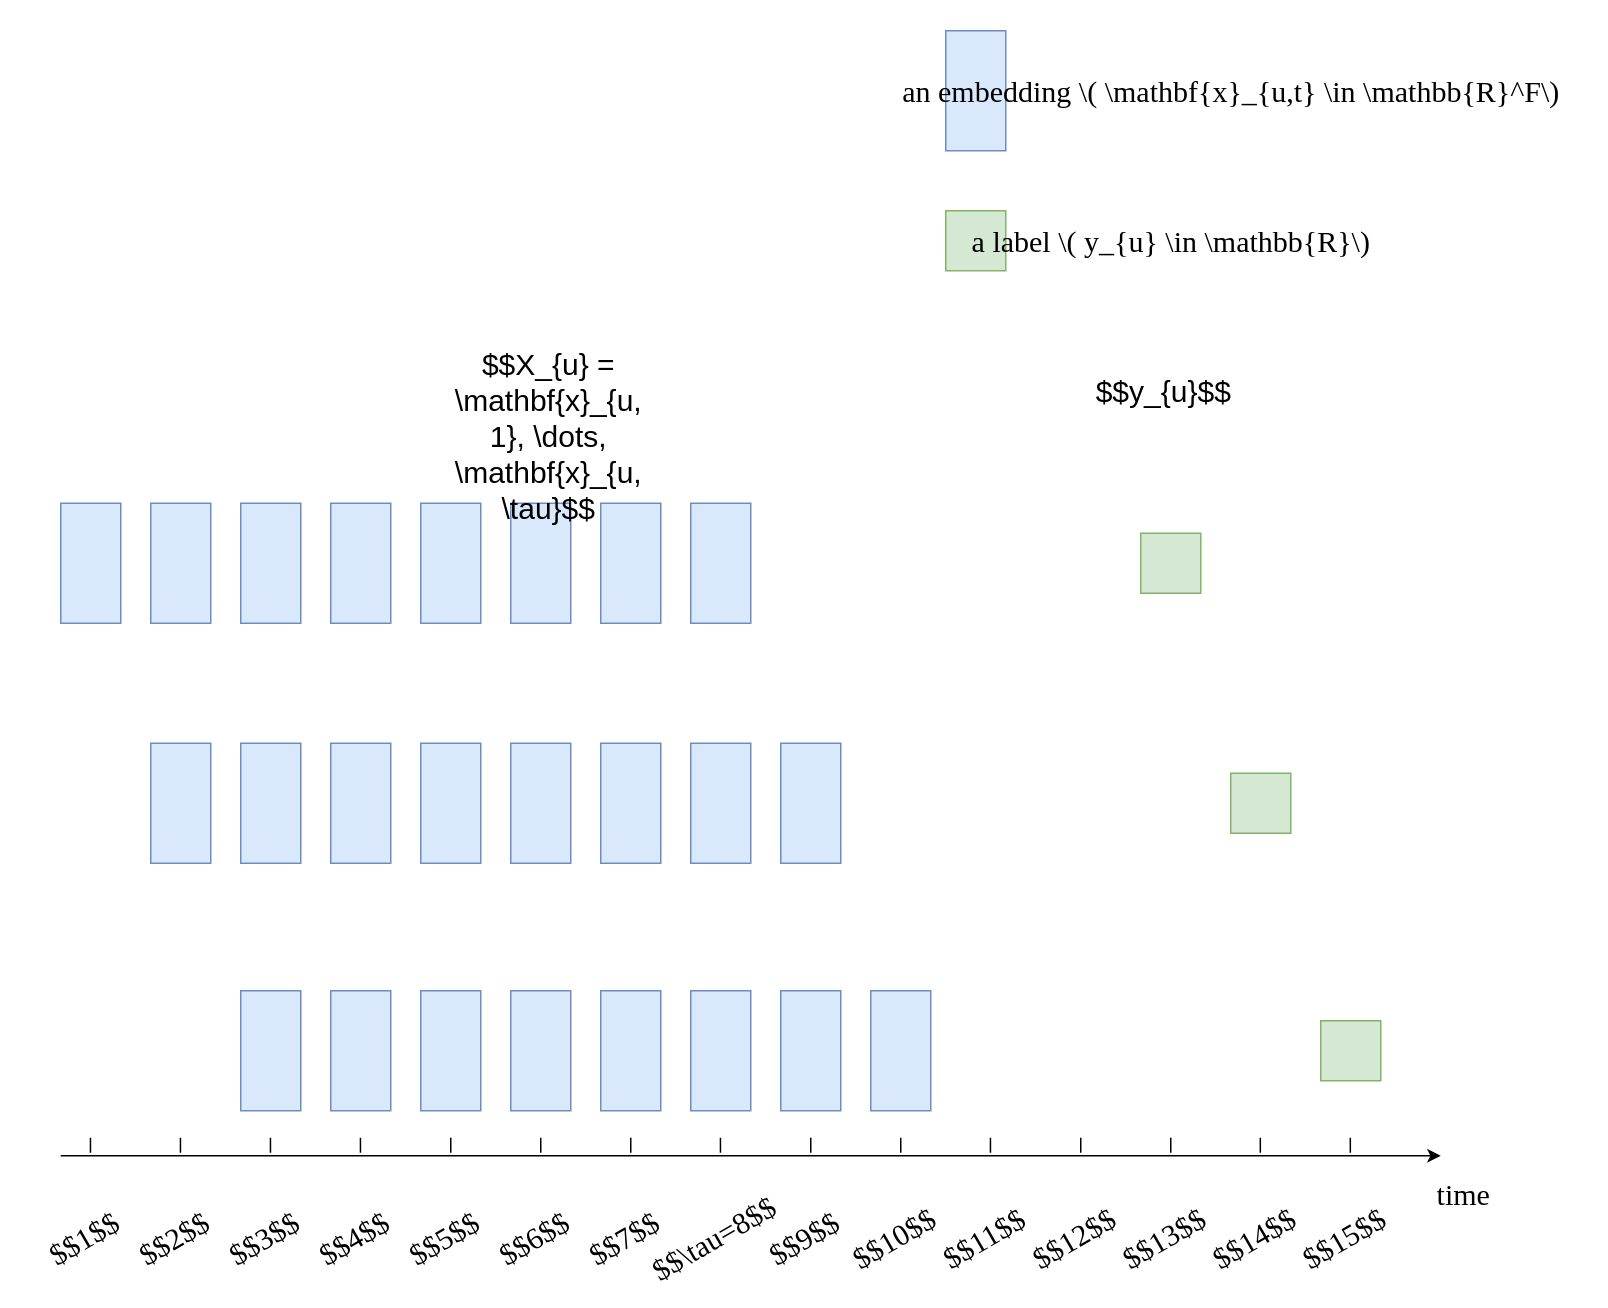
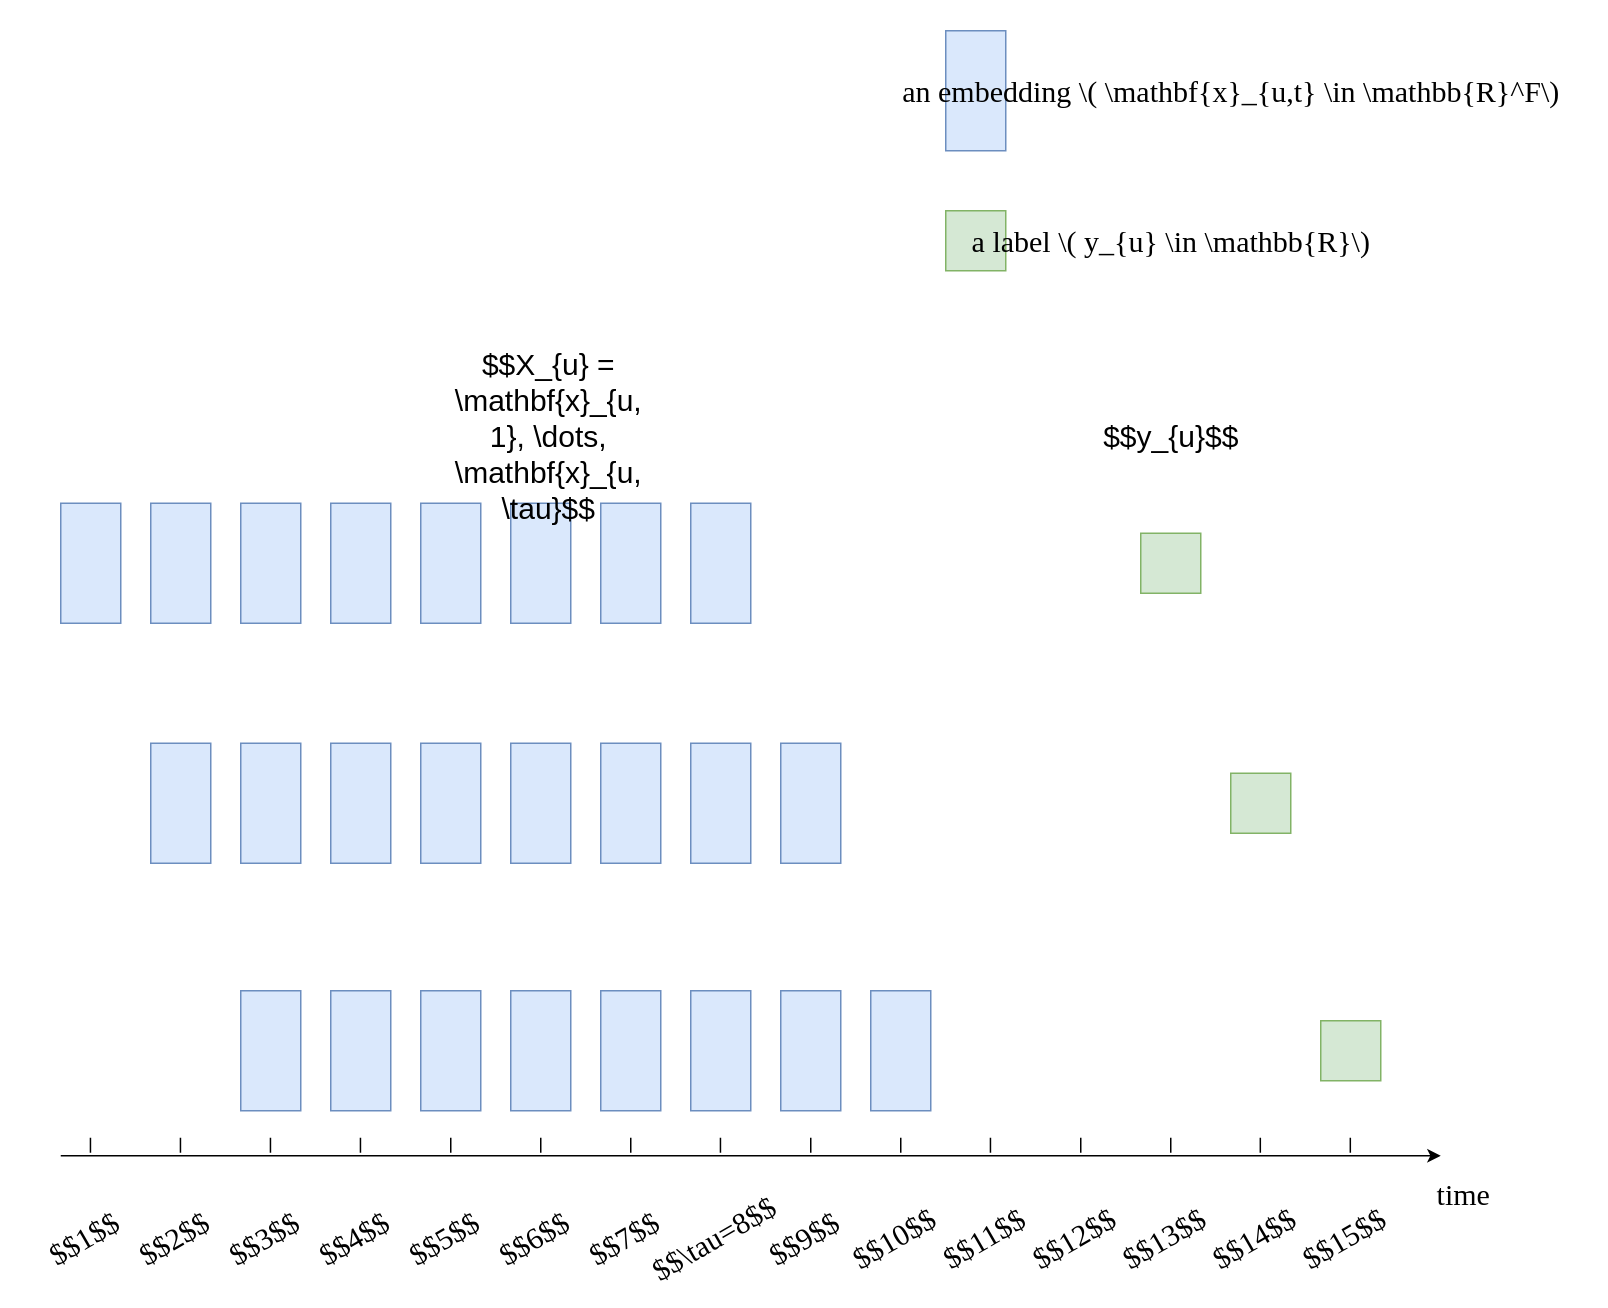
node "$$y_{u}$$": moved (1163, 391) -> (1171, 436)
